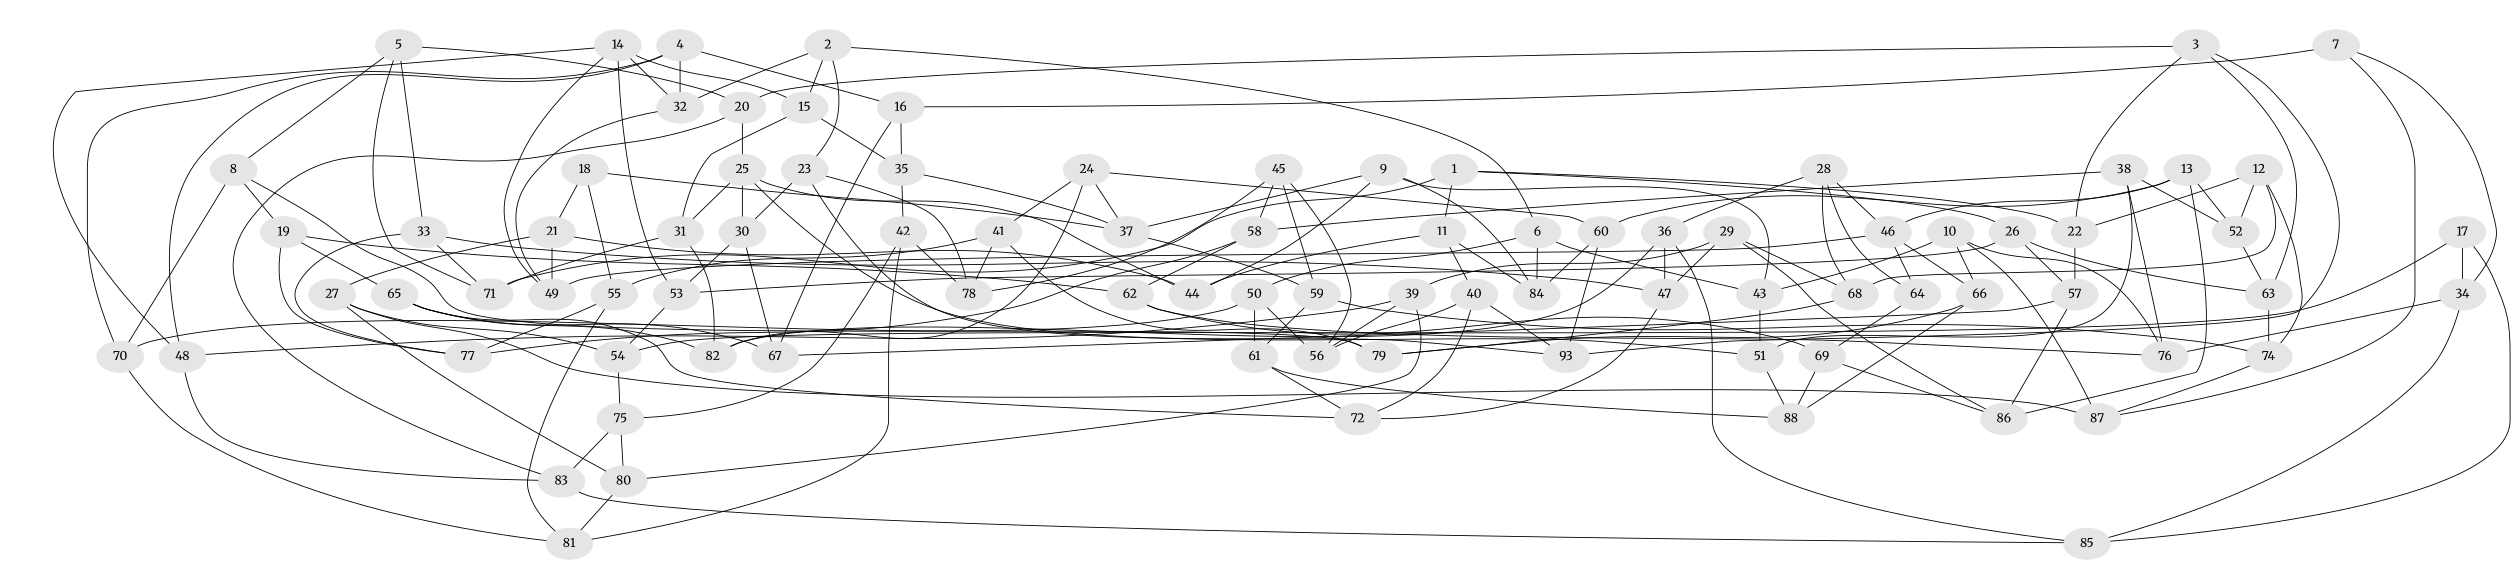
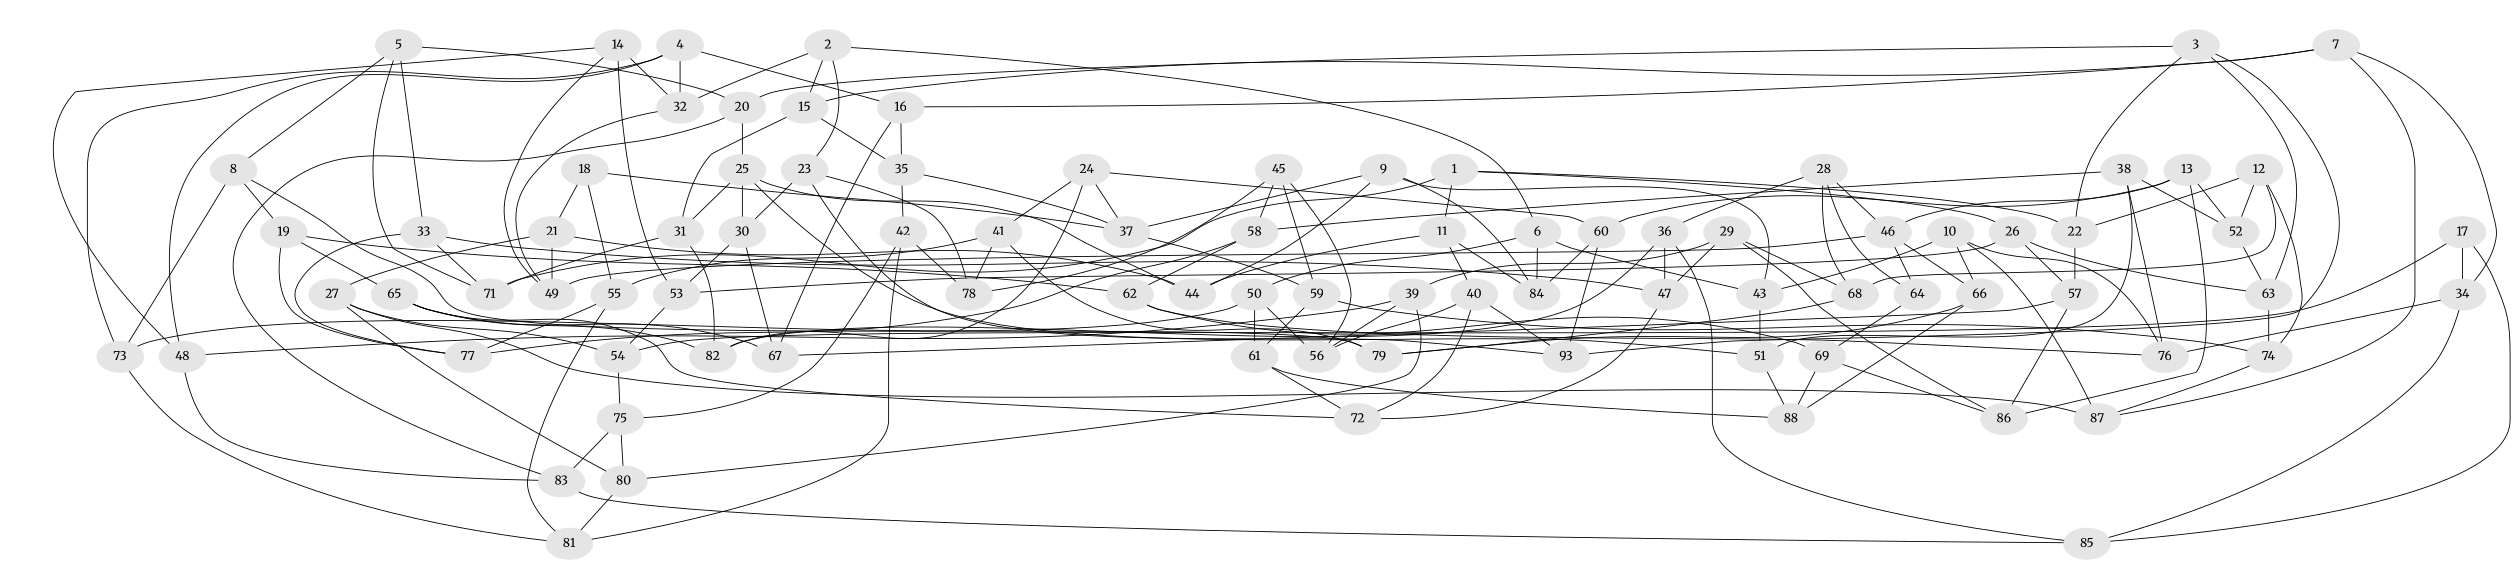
edge "14" -- "15": now "7" -- "15"
node "70": label "70" -> "73"
